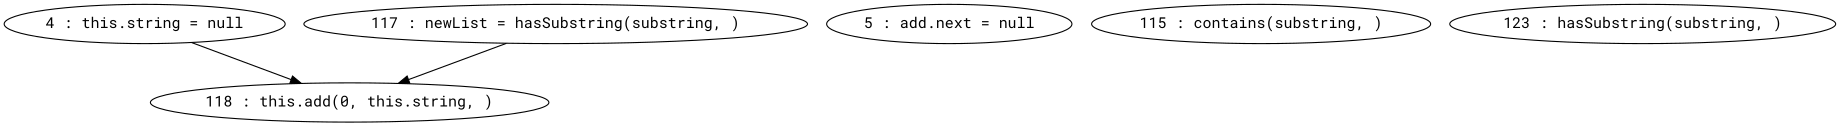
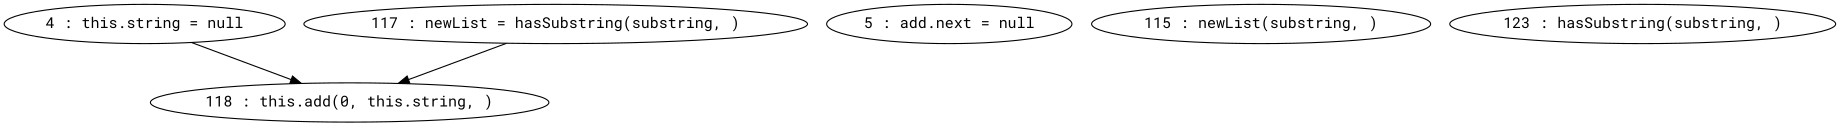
node "115 : contains(substring, )": label "115 : contains(substring, )" -> "115 : newList(substring, )"
